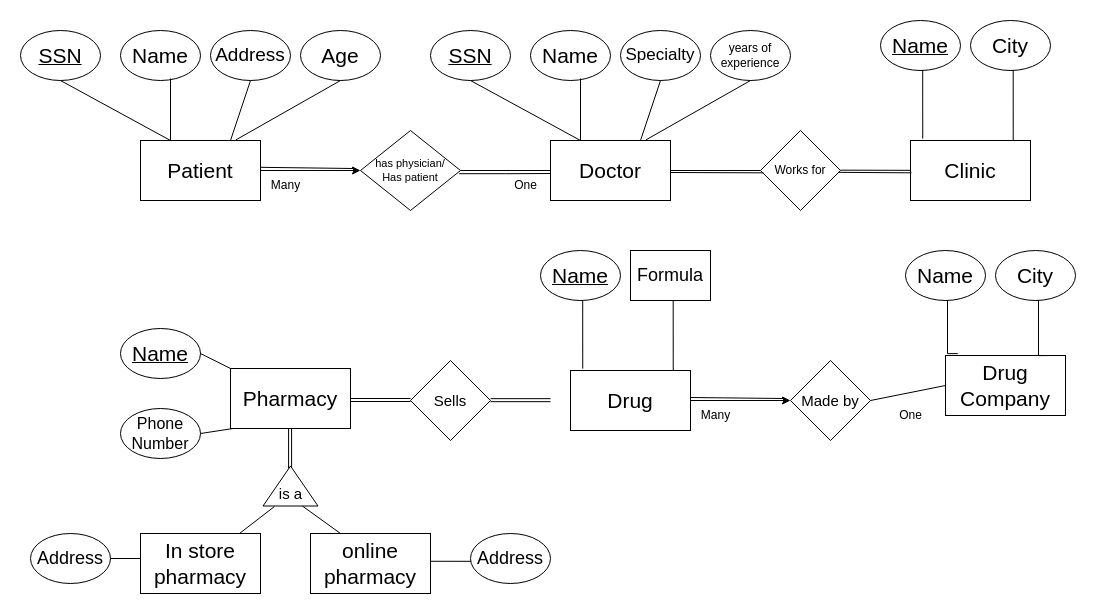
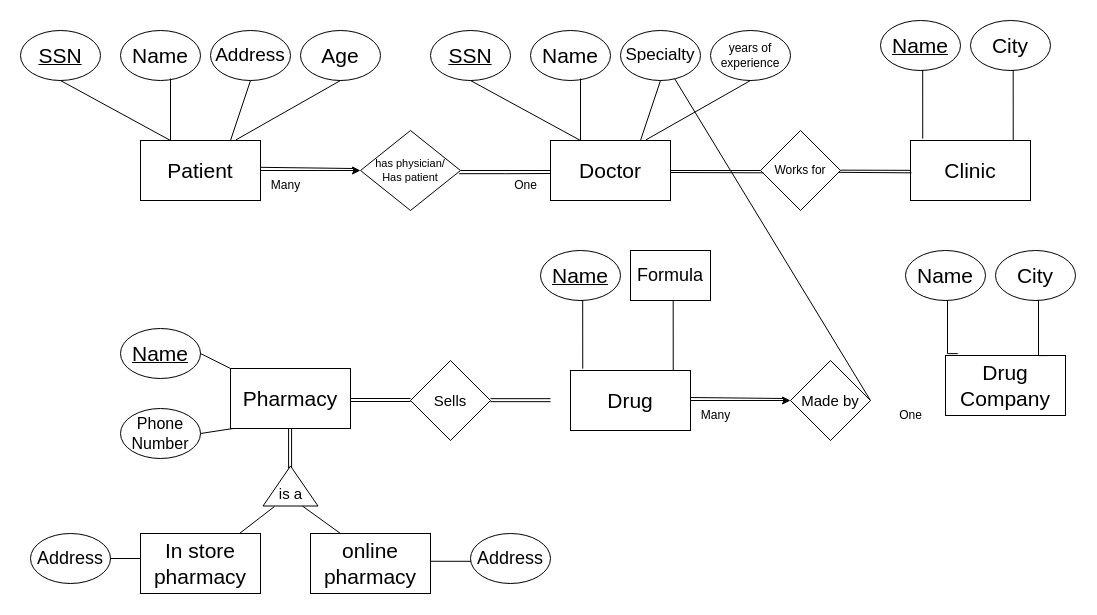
edge "Drug Company" -- "Made by": now "Specialty" -- "Made by"
